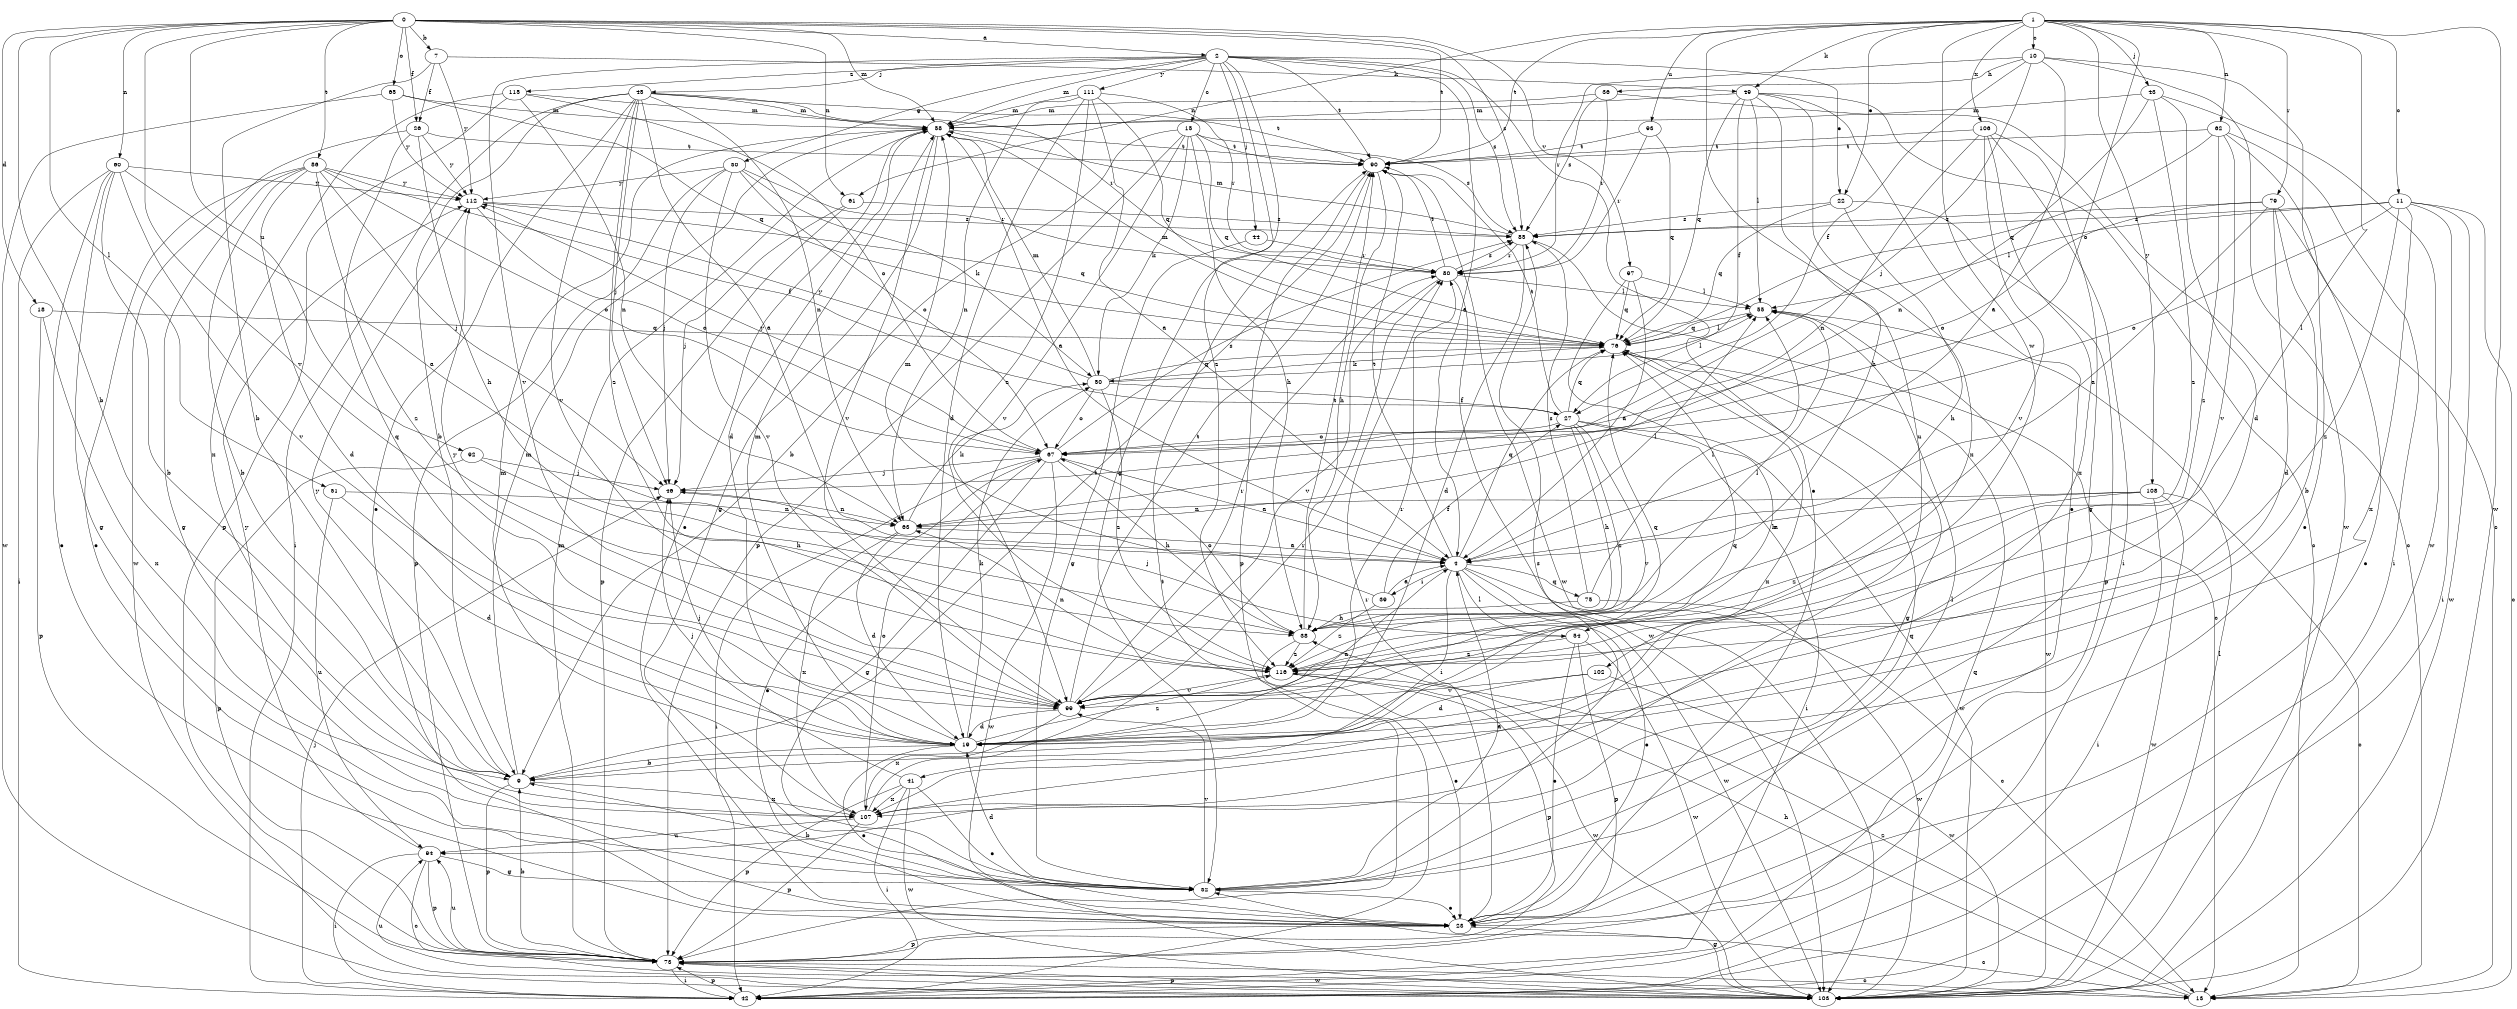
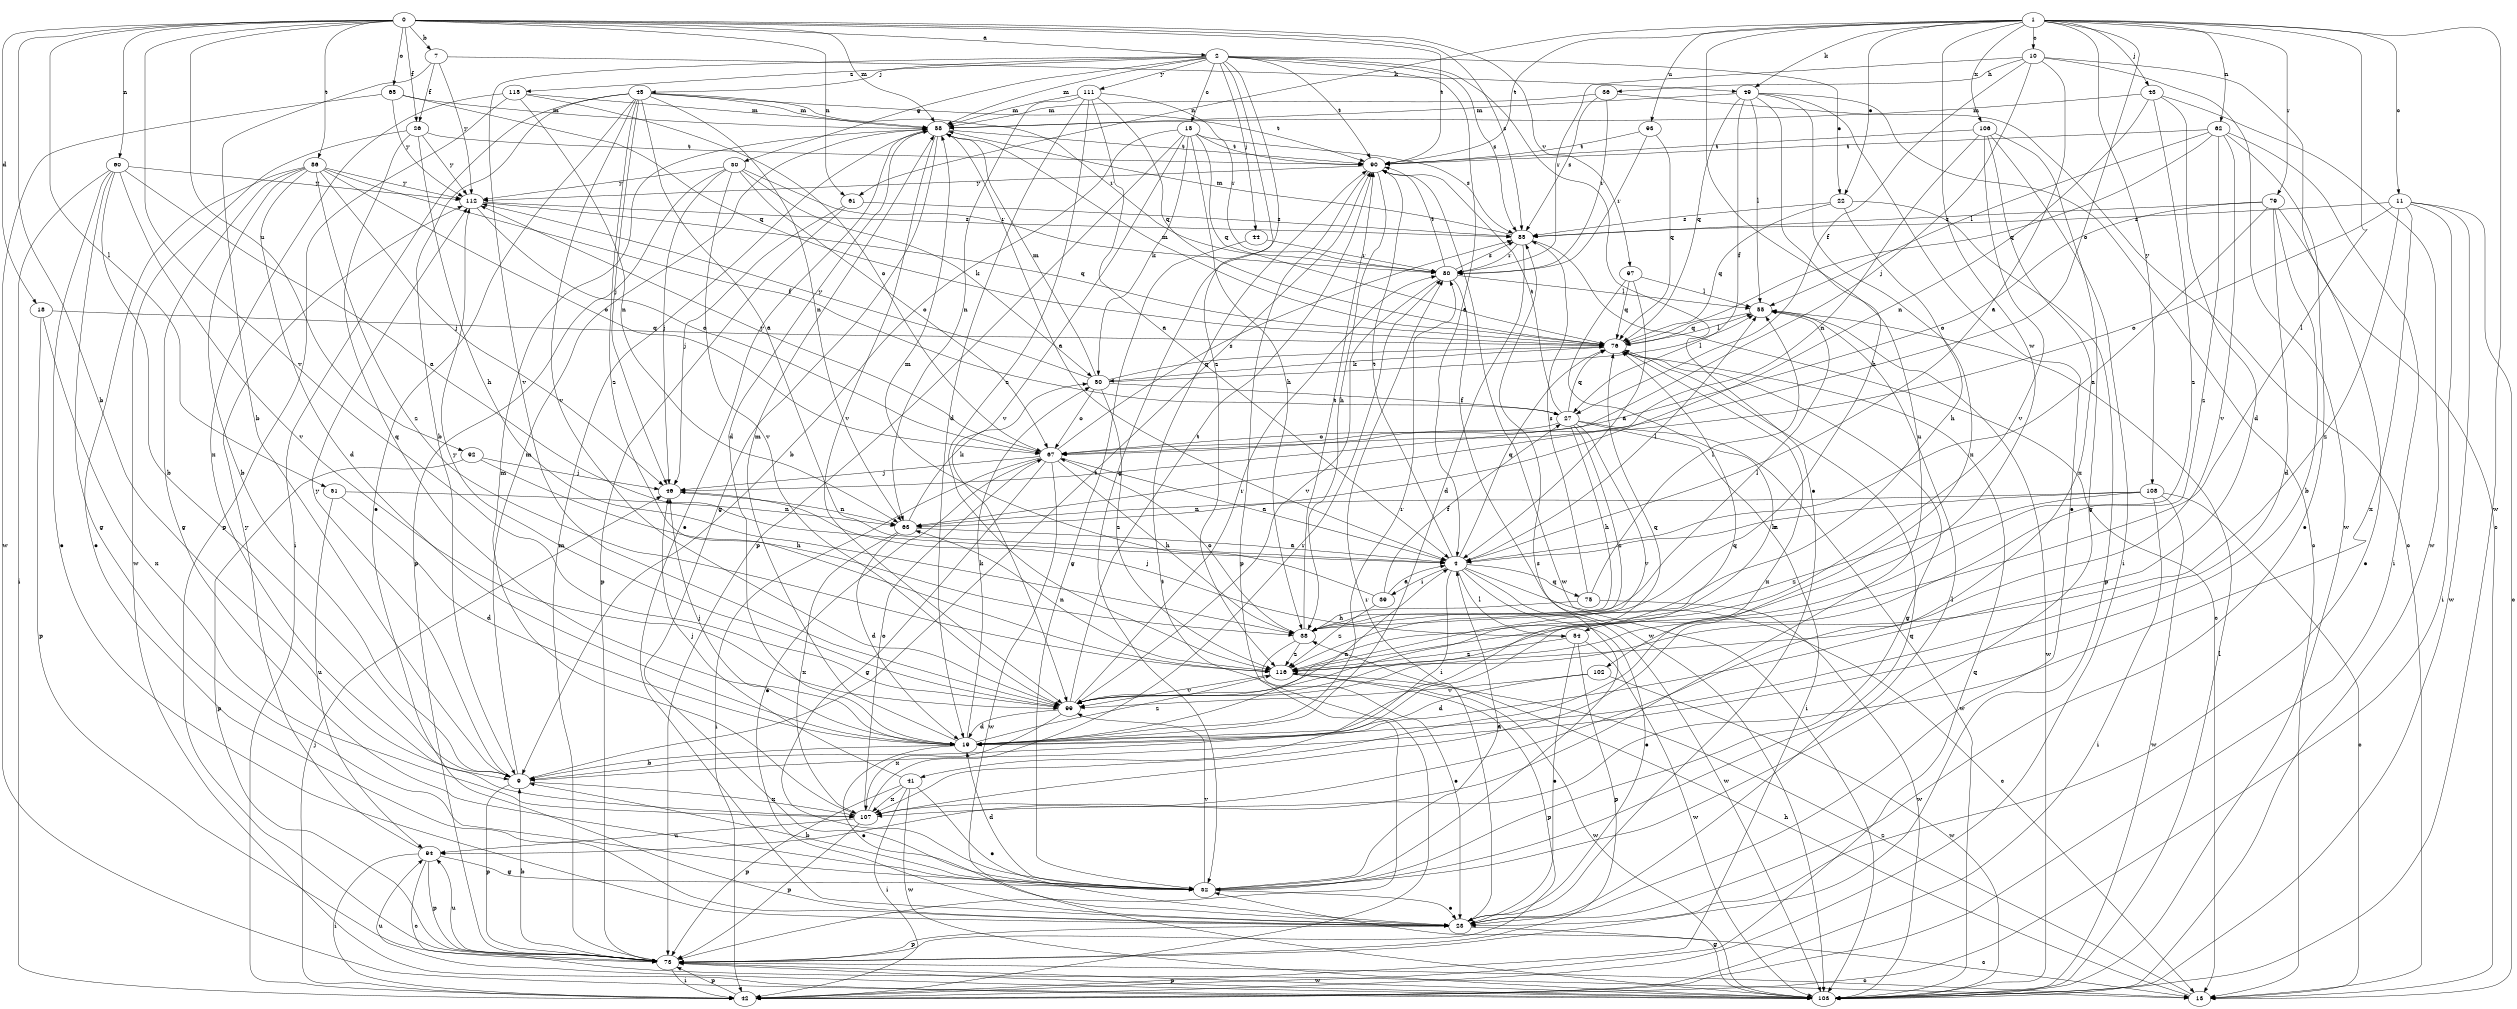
edge "90" -> "112": added, label "y"
edge "11" -> "55": now "62" -> "55"
